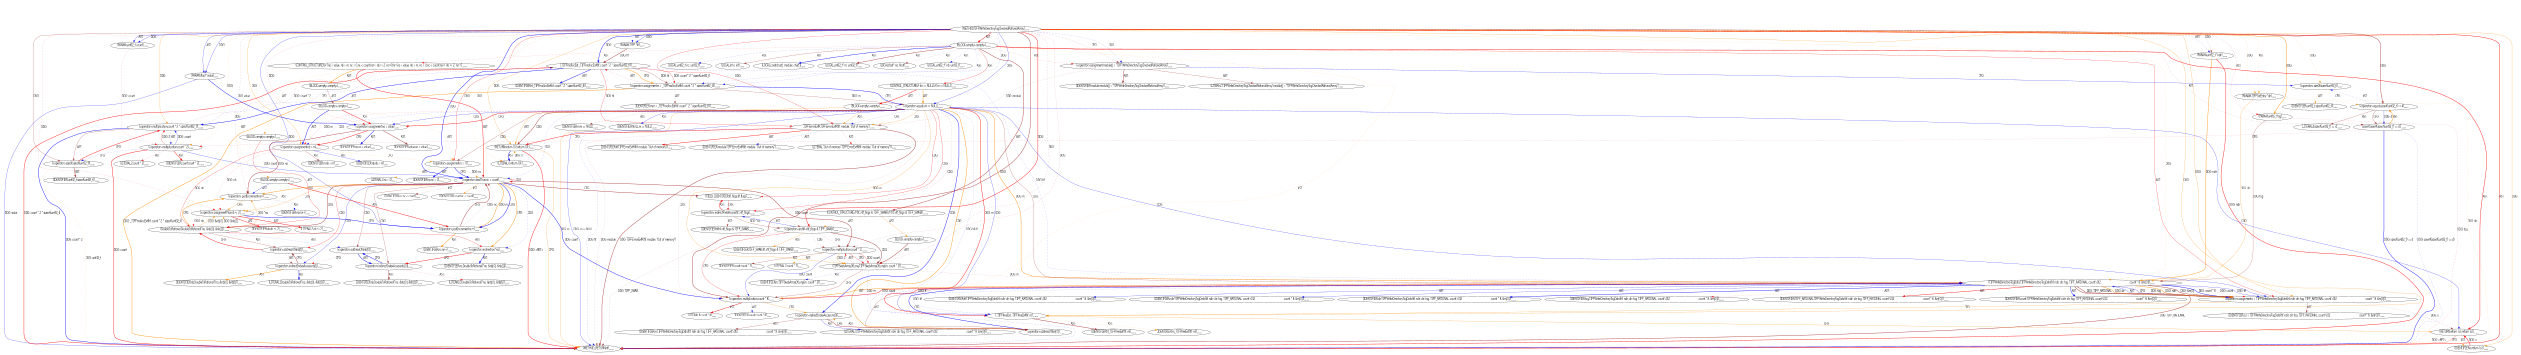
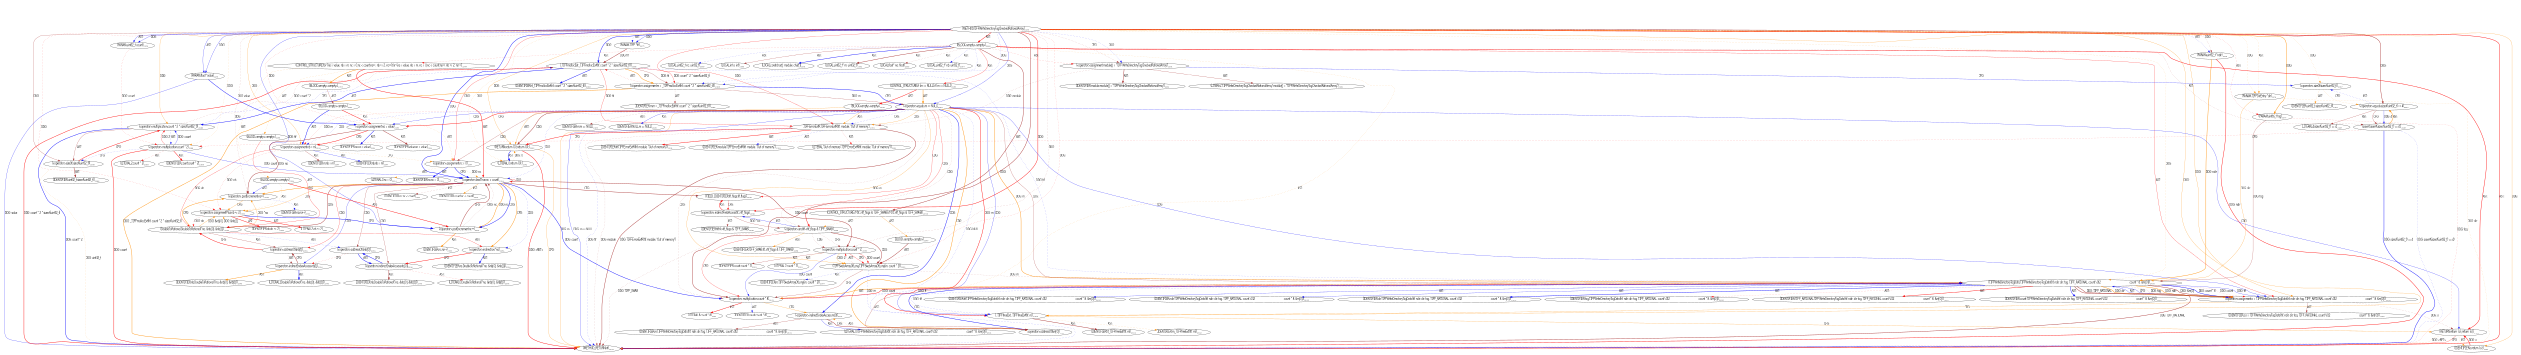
edge "(METHOD,TIFFWriteDirectoryTagCheckedRationalArray)" -> "(<operator>.postIncrement,nc++)": label "DDG: " -> "DDG: tif"
